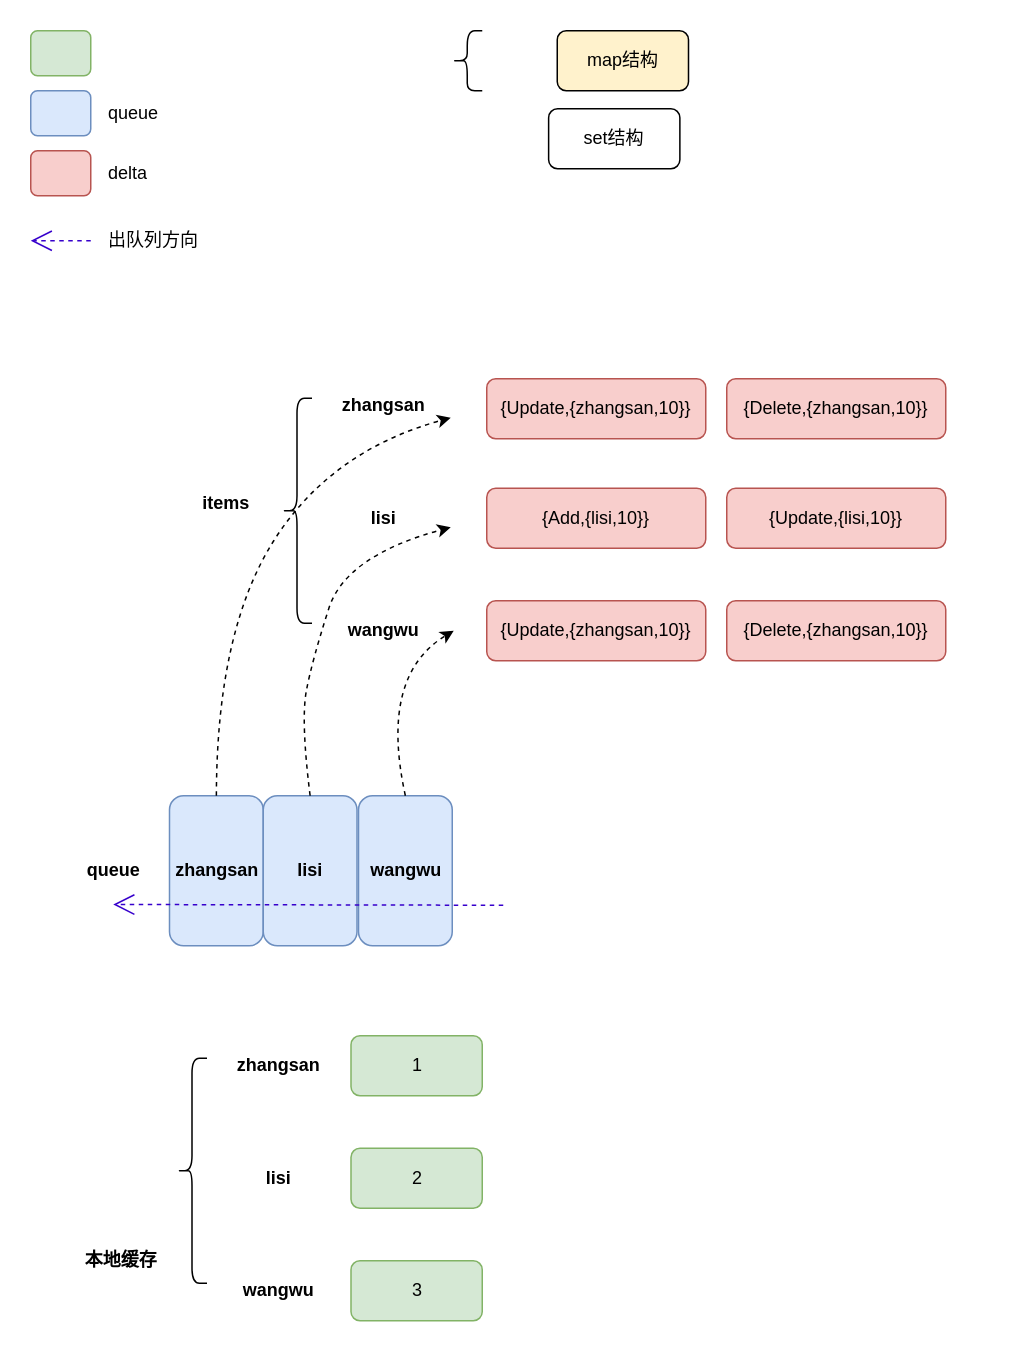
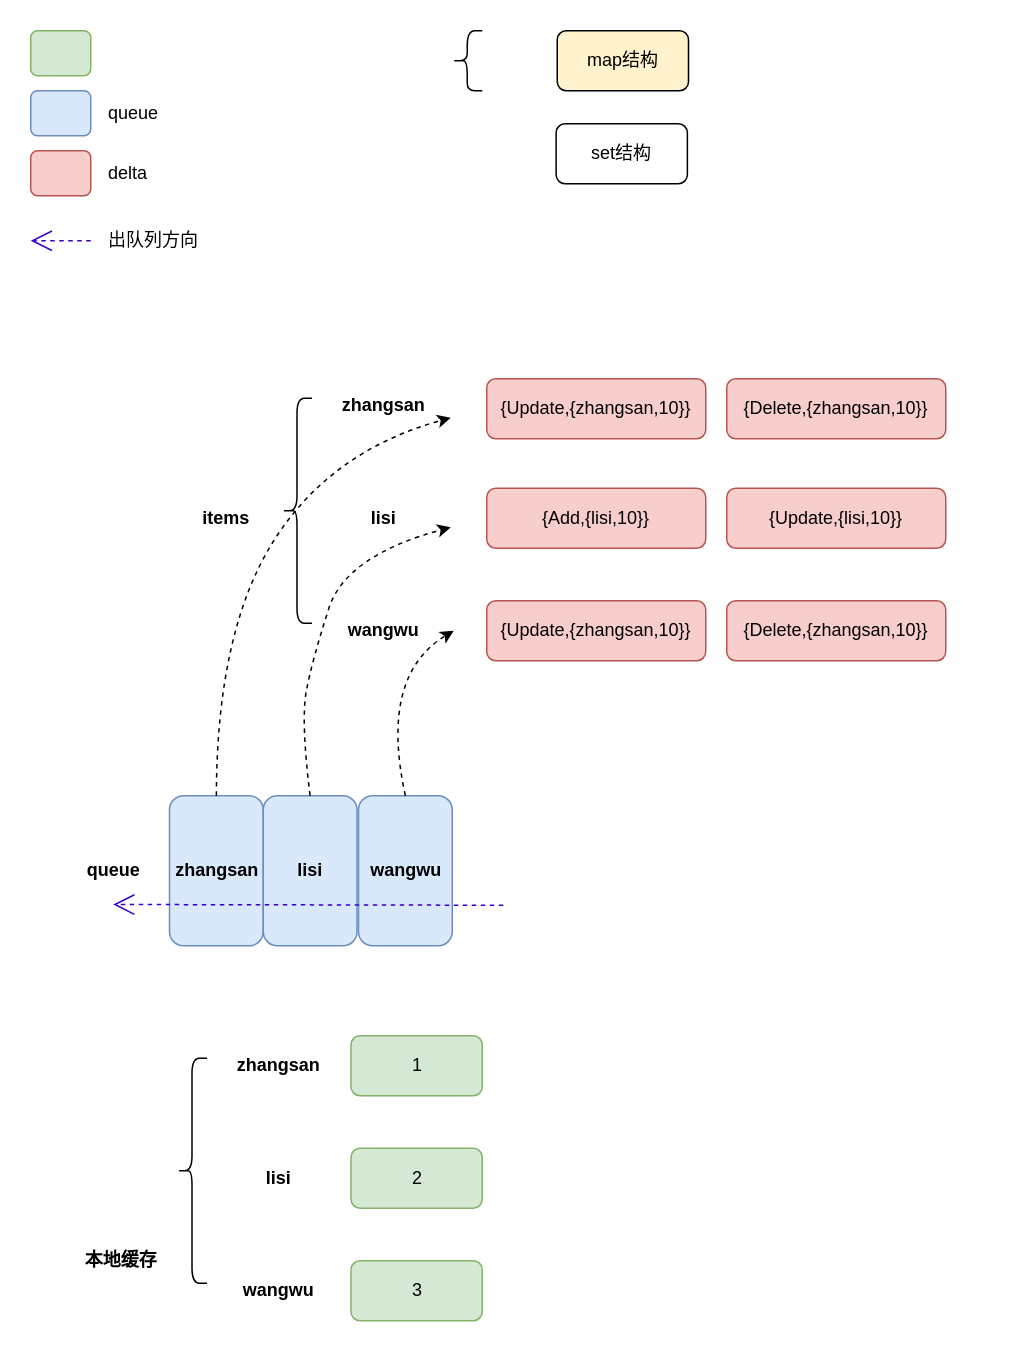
node "set结构": moved (614, 139) -> (622, 154)
node "items": moved (226, 503) -> (226, 518)
